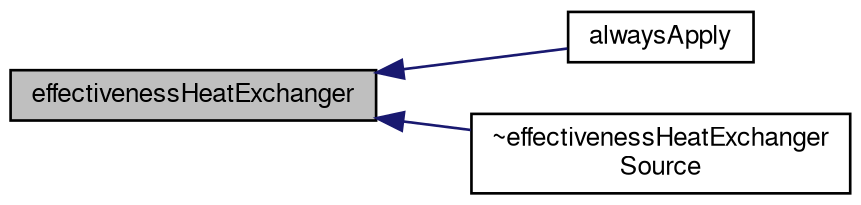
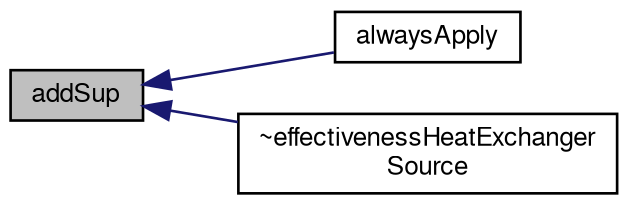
node "effectivenessHeatExchanger": label "effectivenessHeatExchanger" -> "addSup"
